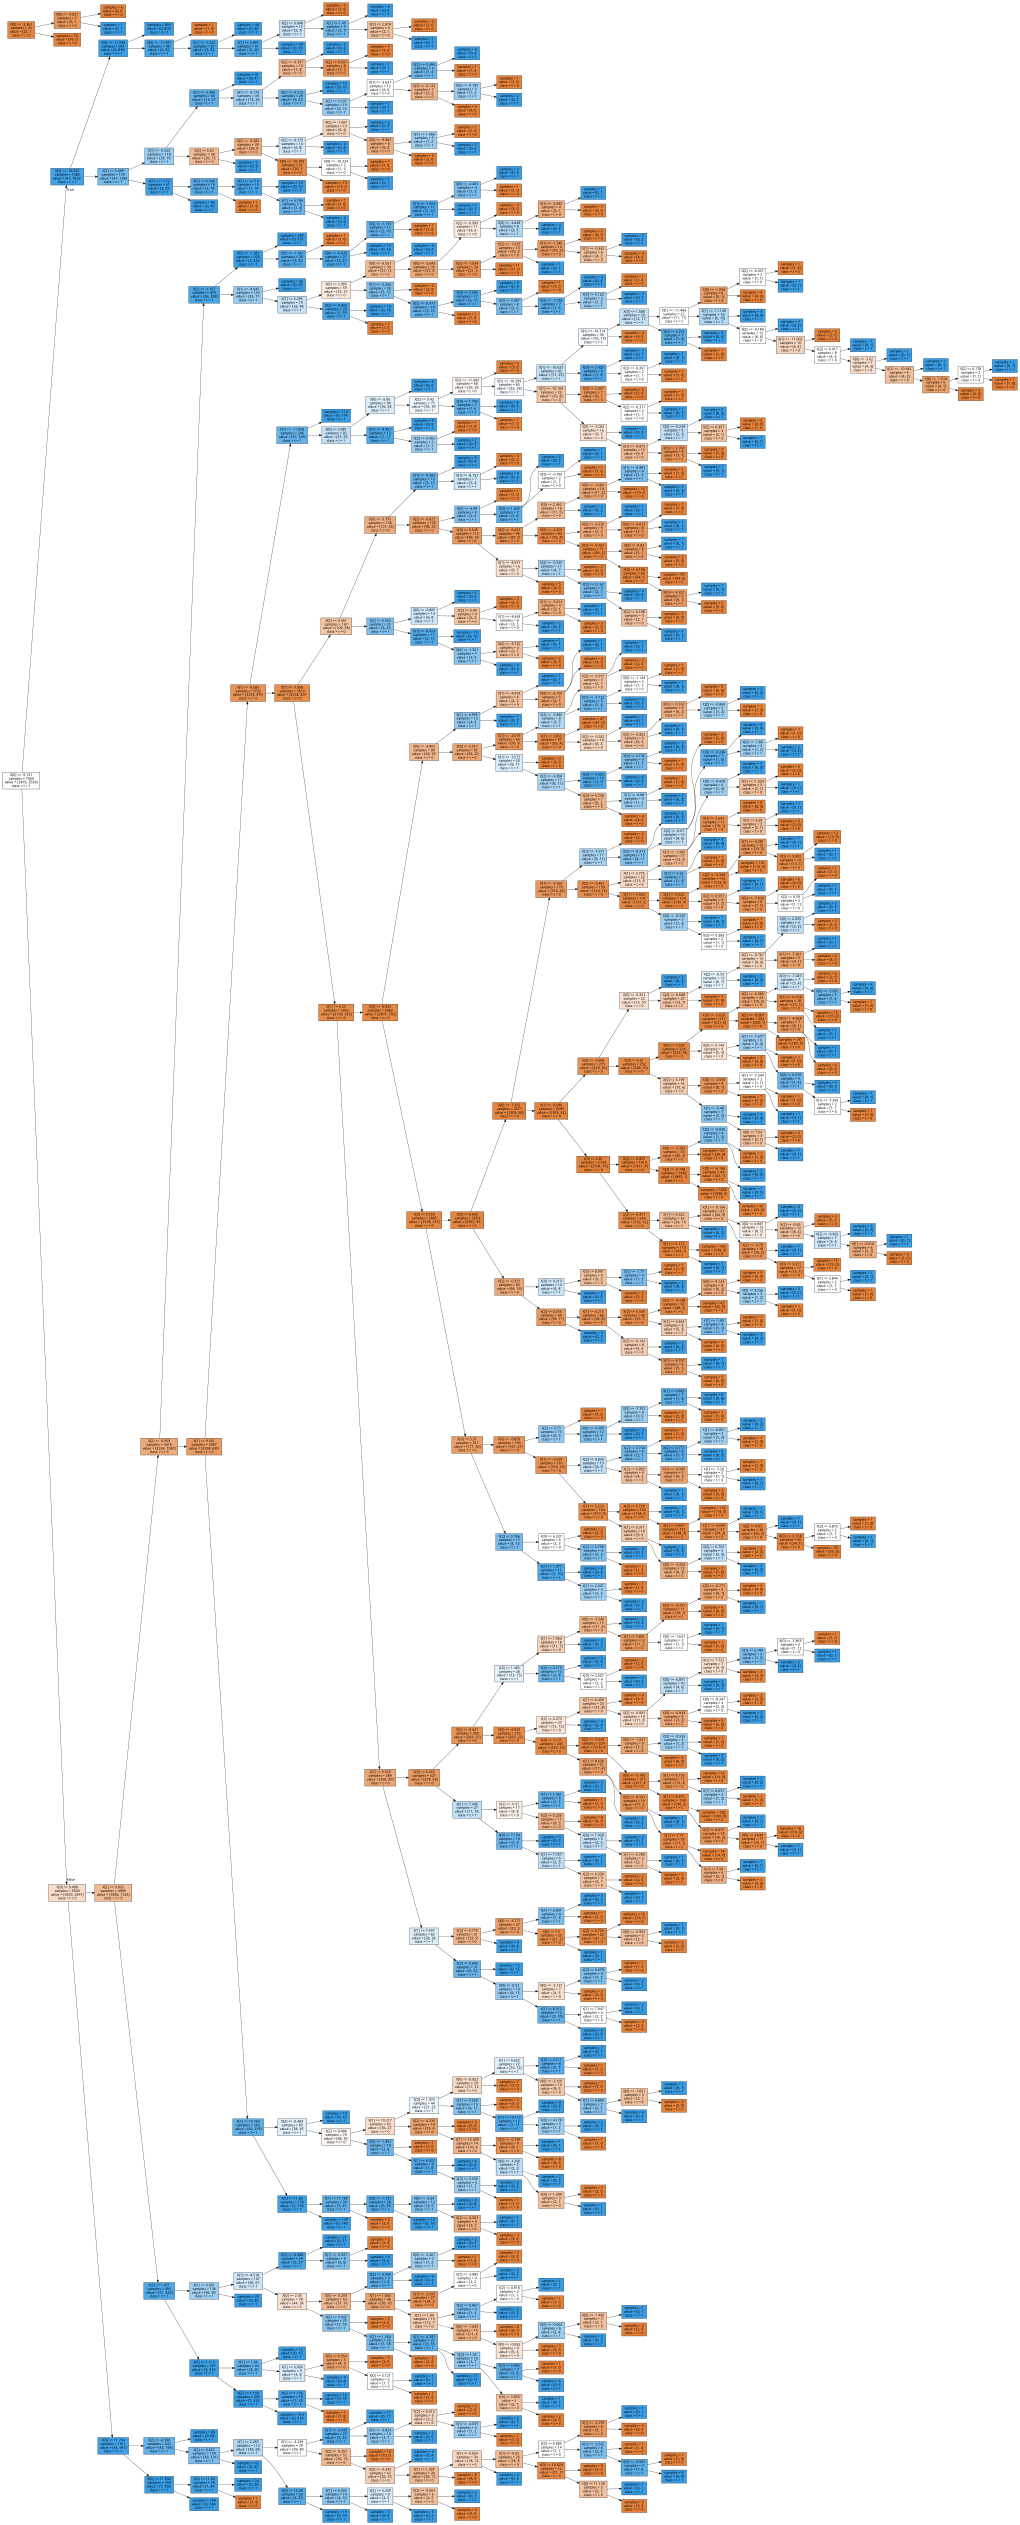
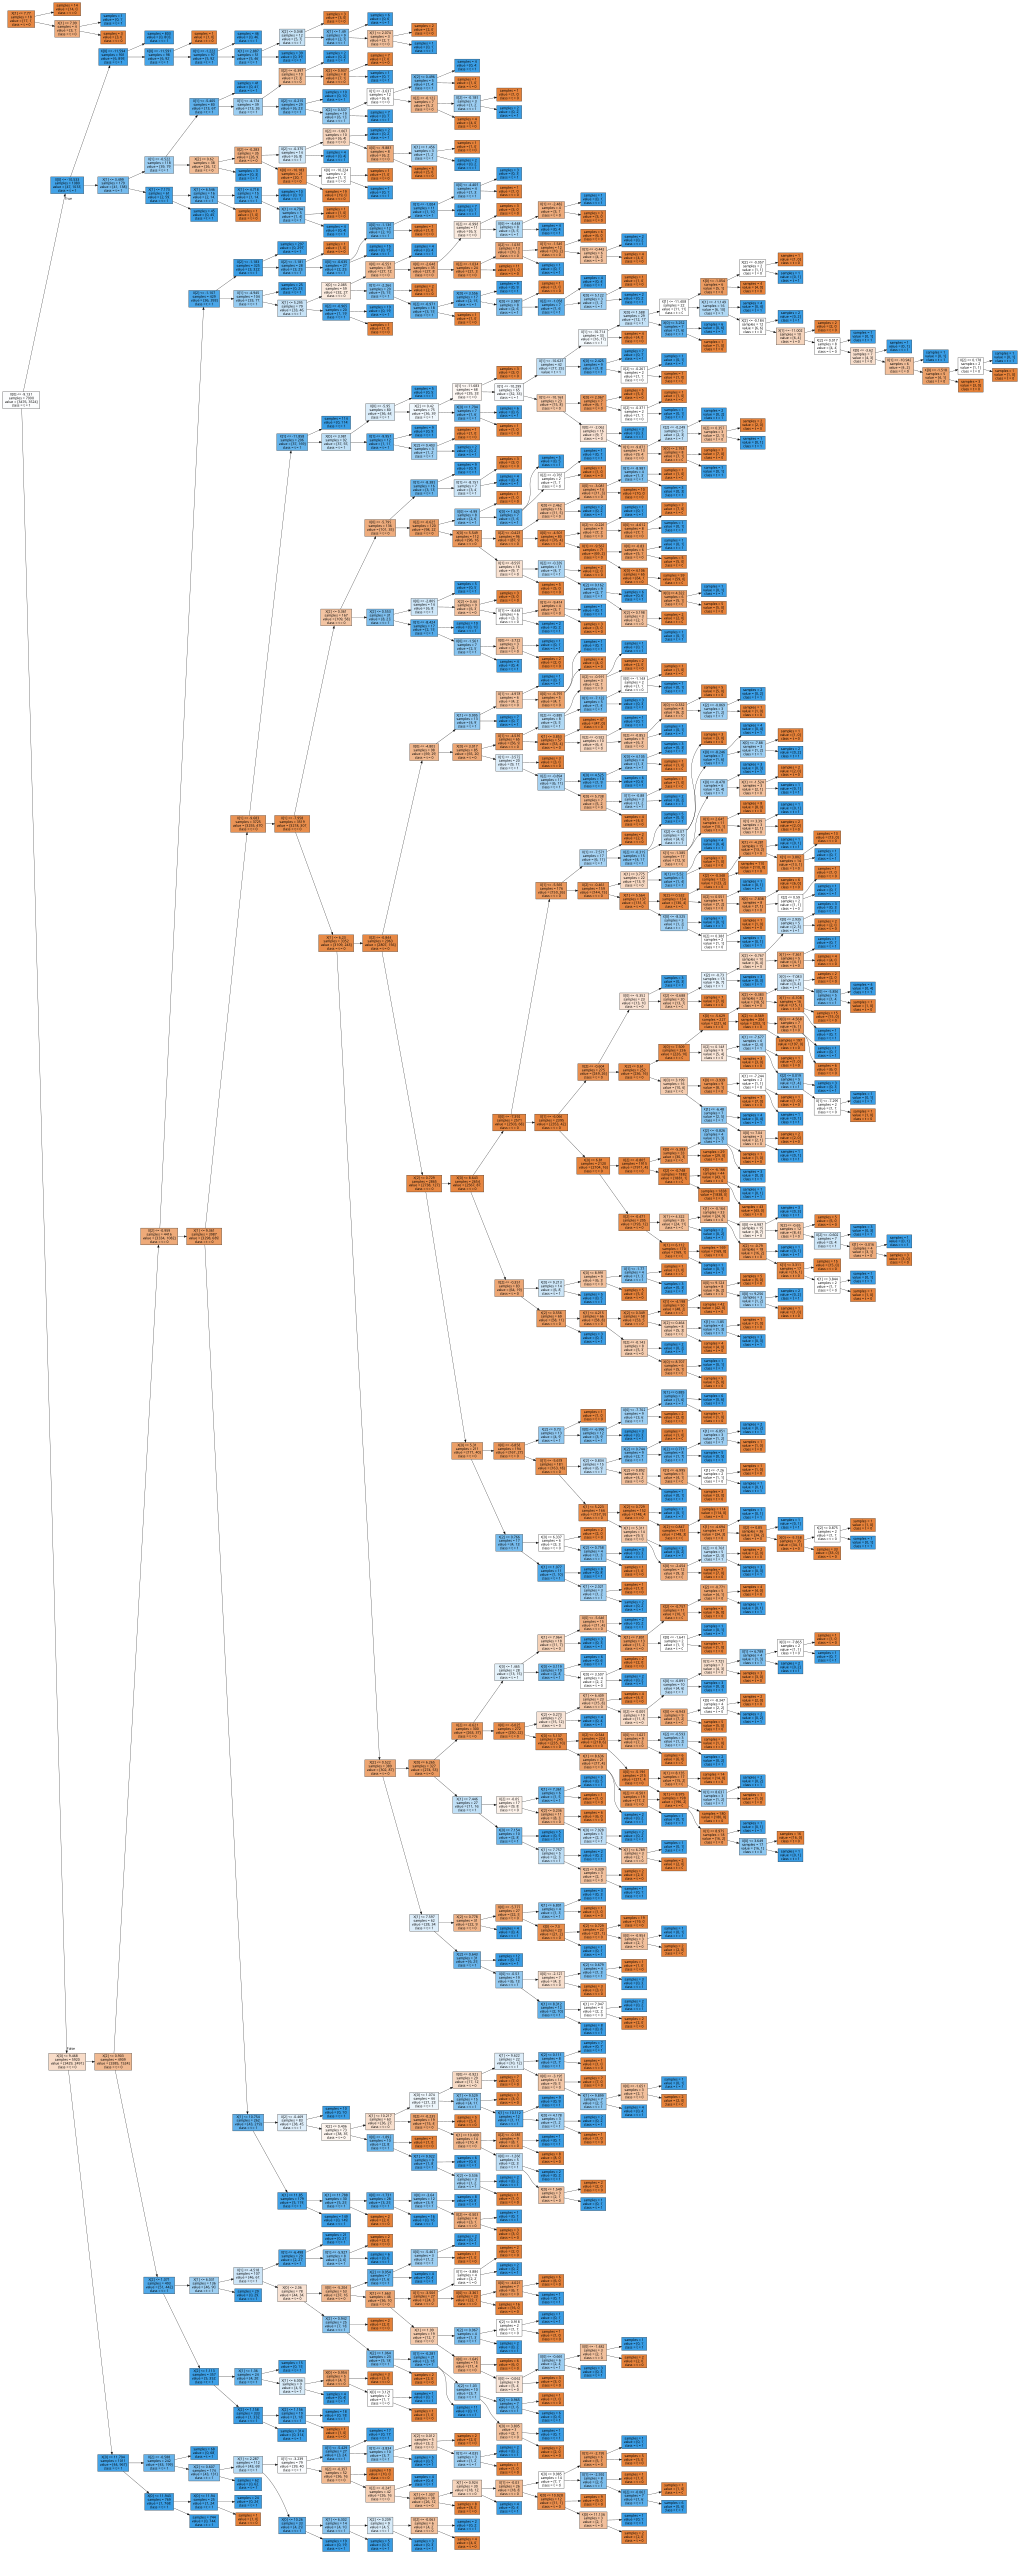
node "X[1] <= -10.625 samples = 42 value = [17, 25] class = t = 1": label "X[1] <= -10.625 samples = 42 value = [17, 25] class = t = 1" -> "X[1] <= -10.625 samples = 42 value = [17, 25] value = t = 1"
edge "X[2] <= -0.501 samples = 19 value = [17, 2] class = t = 0" -> "X[1] <= 7.77 samples = 18 value = [17, 1] class = t = 0": now "X[2] <= -0.501 samples = 19 value = [17, 2] class = t = 0" -> "X[1] <= 8.975 samples = 198 value = [196, 2] class = t = 0"
node "X[0] <= 3.649 samples = 17 value = [16, 1] class = t = 0": fillcolor #e58139ef -> #399de592
edge "X[1] <= -3.506 samples = 27 value = [24, 3] class = t = 0" -> "X[0] <= -3.367 samples = 23 value = [22, 1] class = t = 0": added
